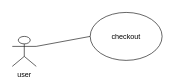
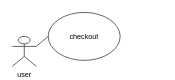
node "checkout": moved (126, 36) -> (84, 36)
